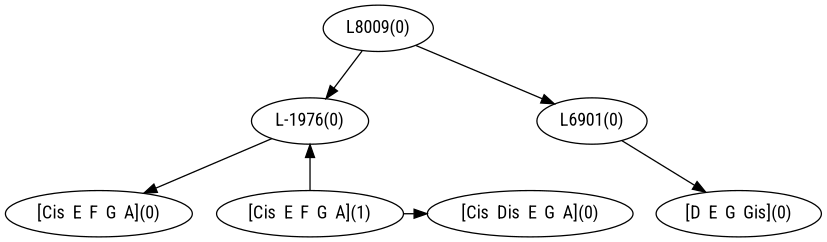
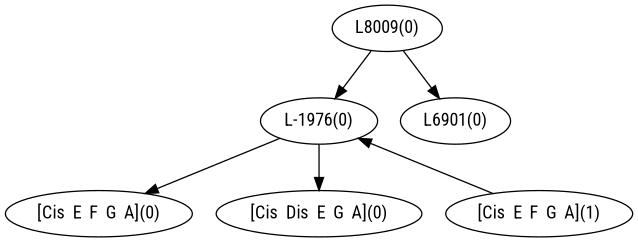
edge "[Cis  E  F  G  A](1)" -> "[Cis  Dis  E  G  A](0)": now "L-1976(0)" -> "[Cis  Dis  E  G  A](0)"
node "[D  E  G  Gis](0)": removed
